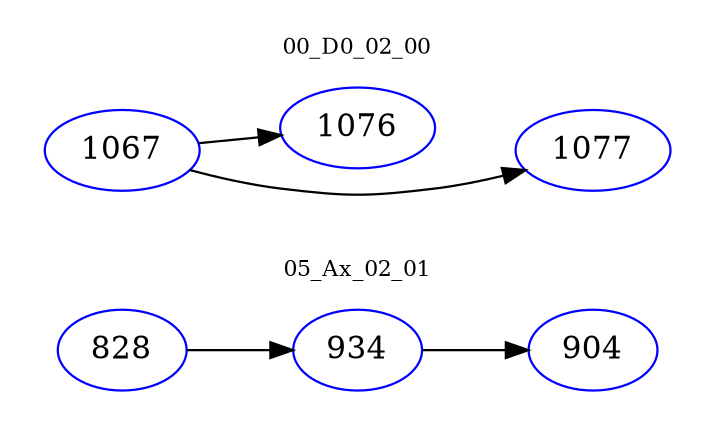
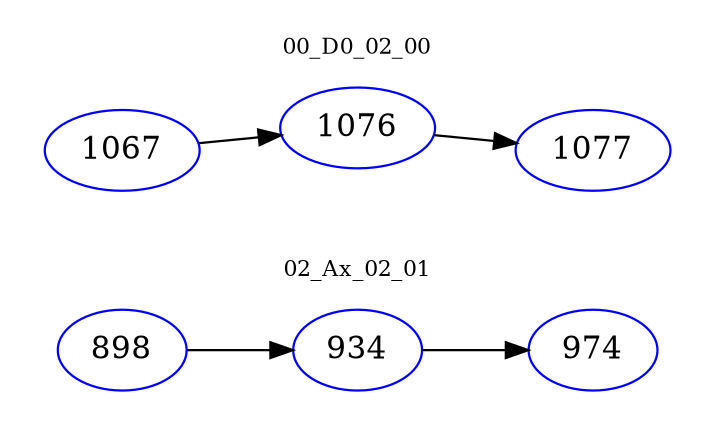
edge "1067" -> "1077": now "1076" -> "1077"
cluster "05_Ax_02_01": label "05_Ax_02_01" -> "02_Ax_02_01"
node "828": label "828" -> "898"
node "904": label "904" -> "974"
